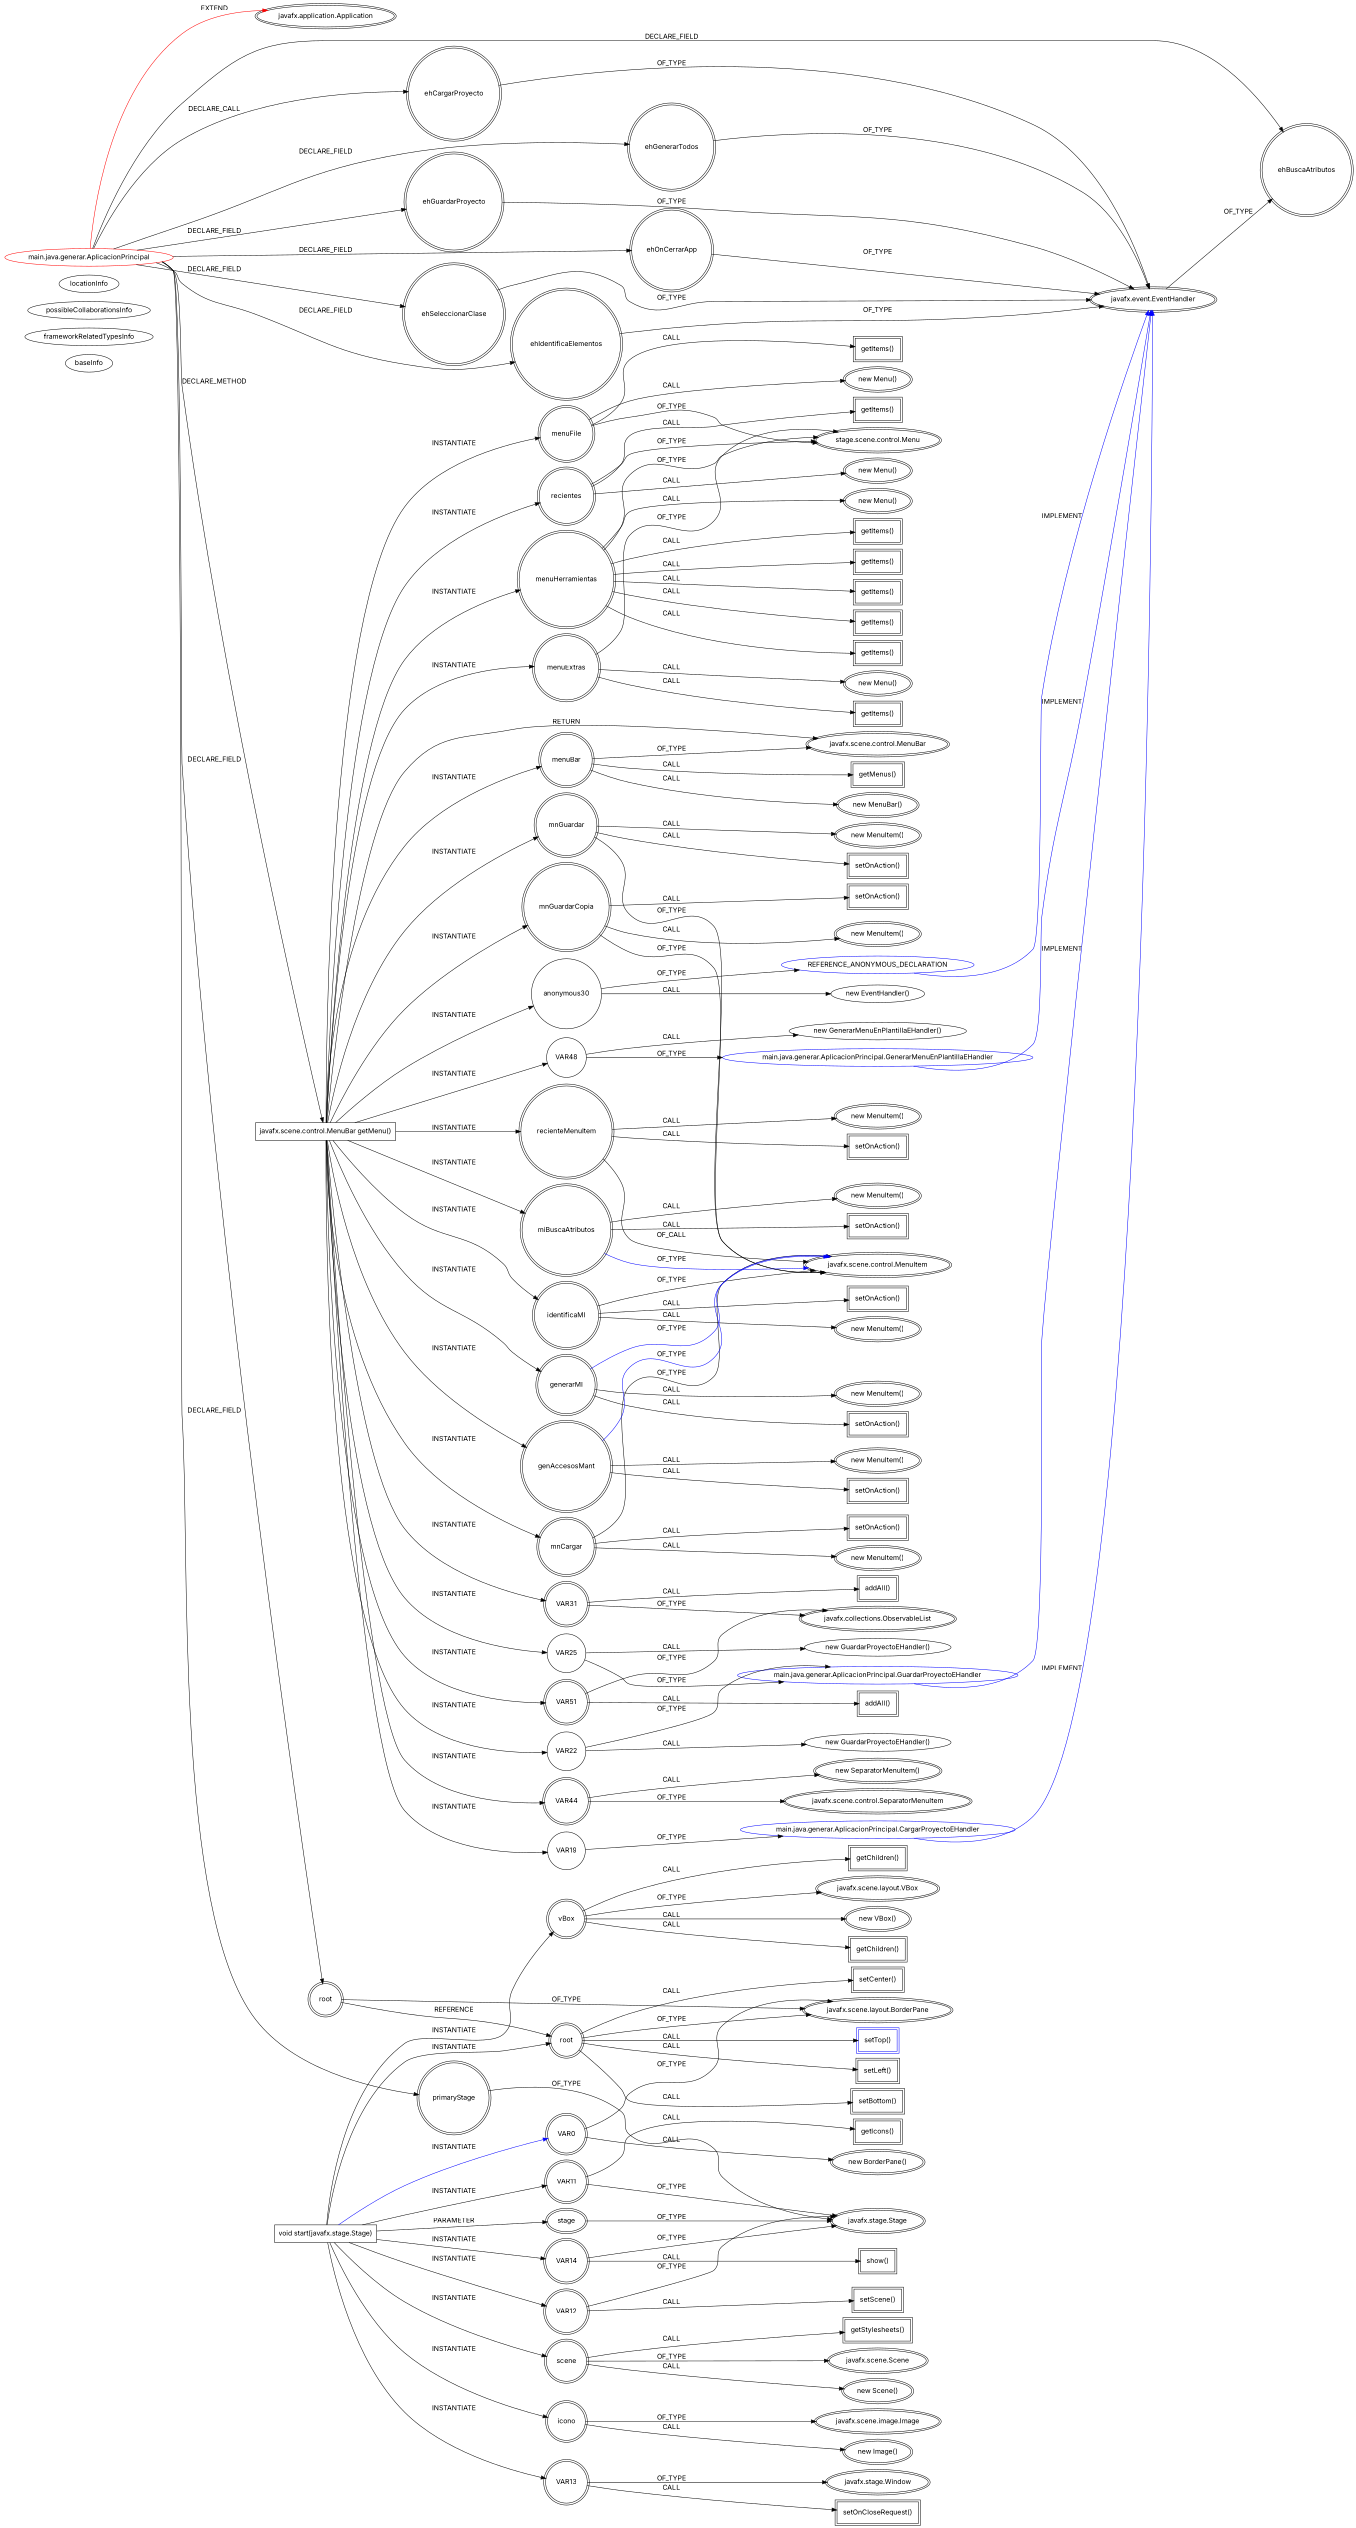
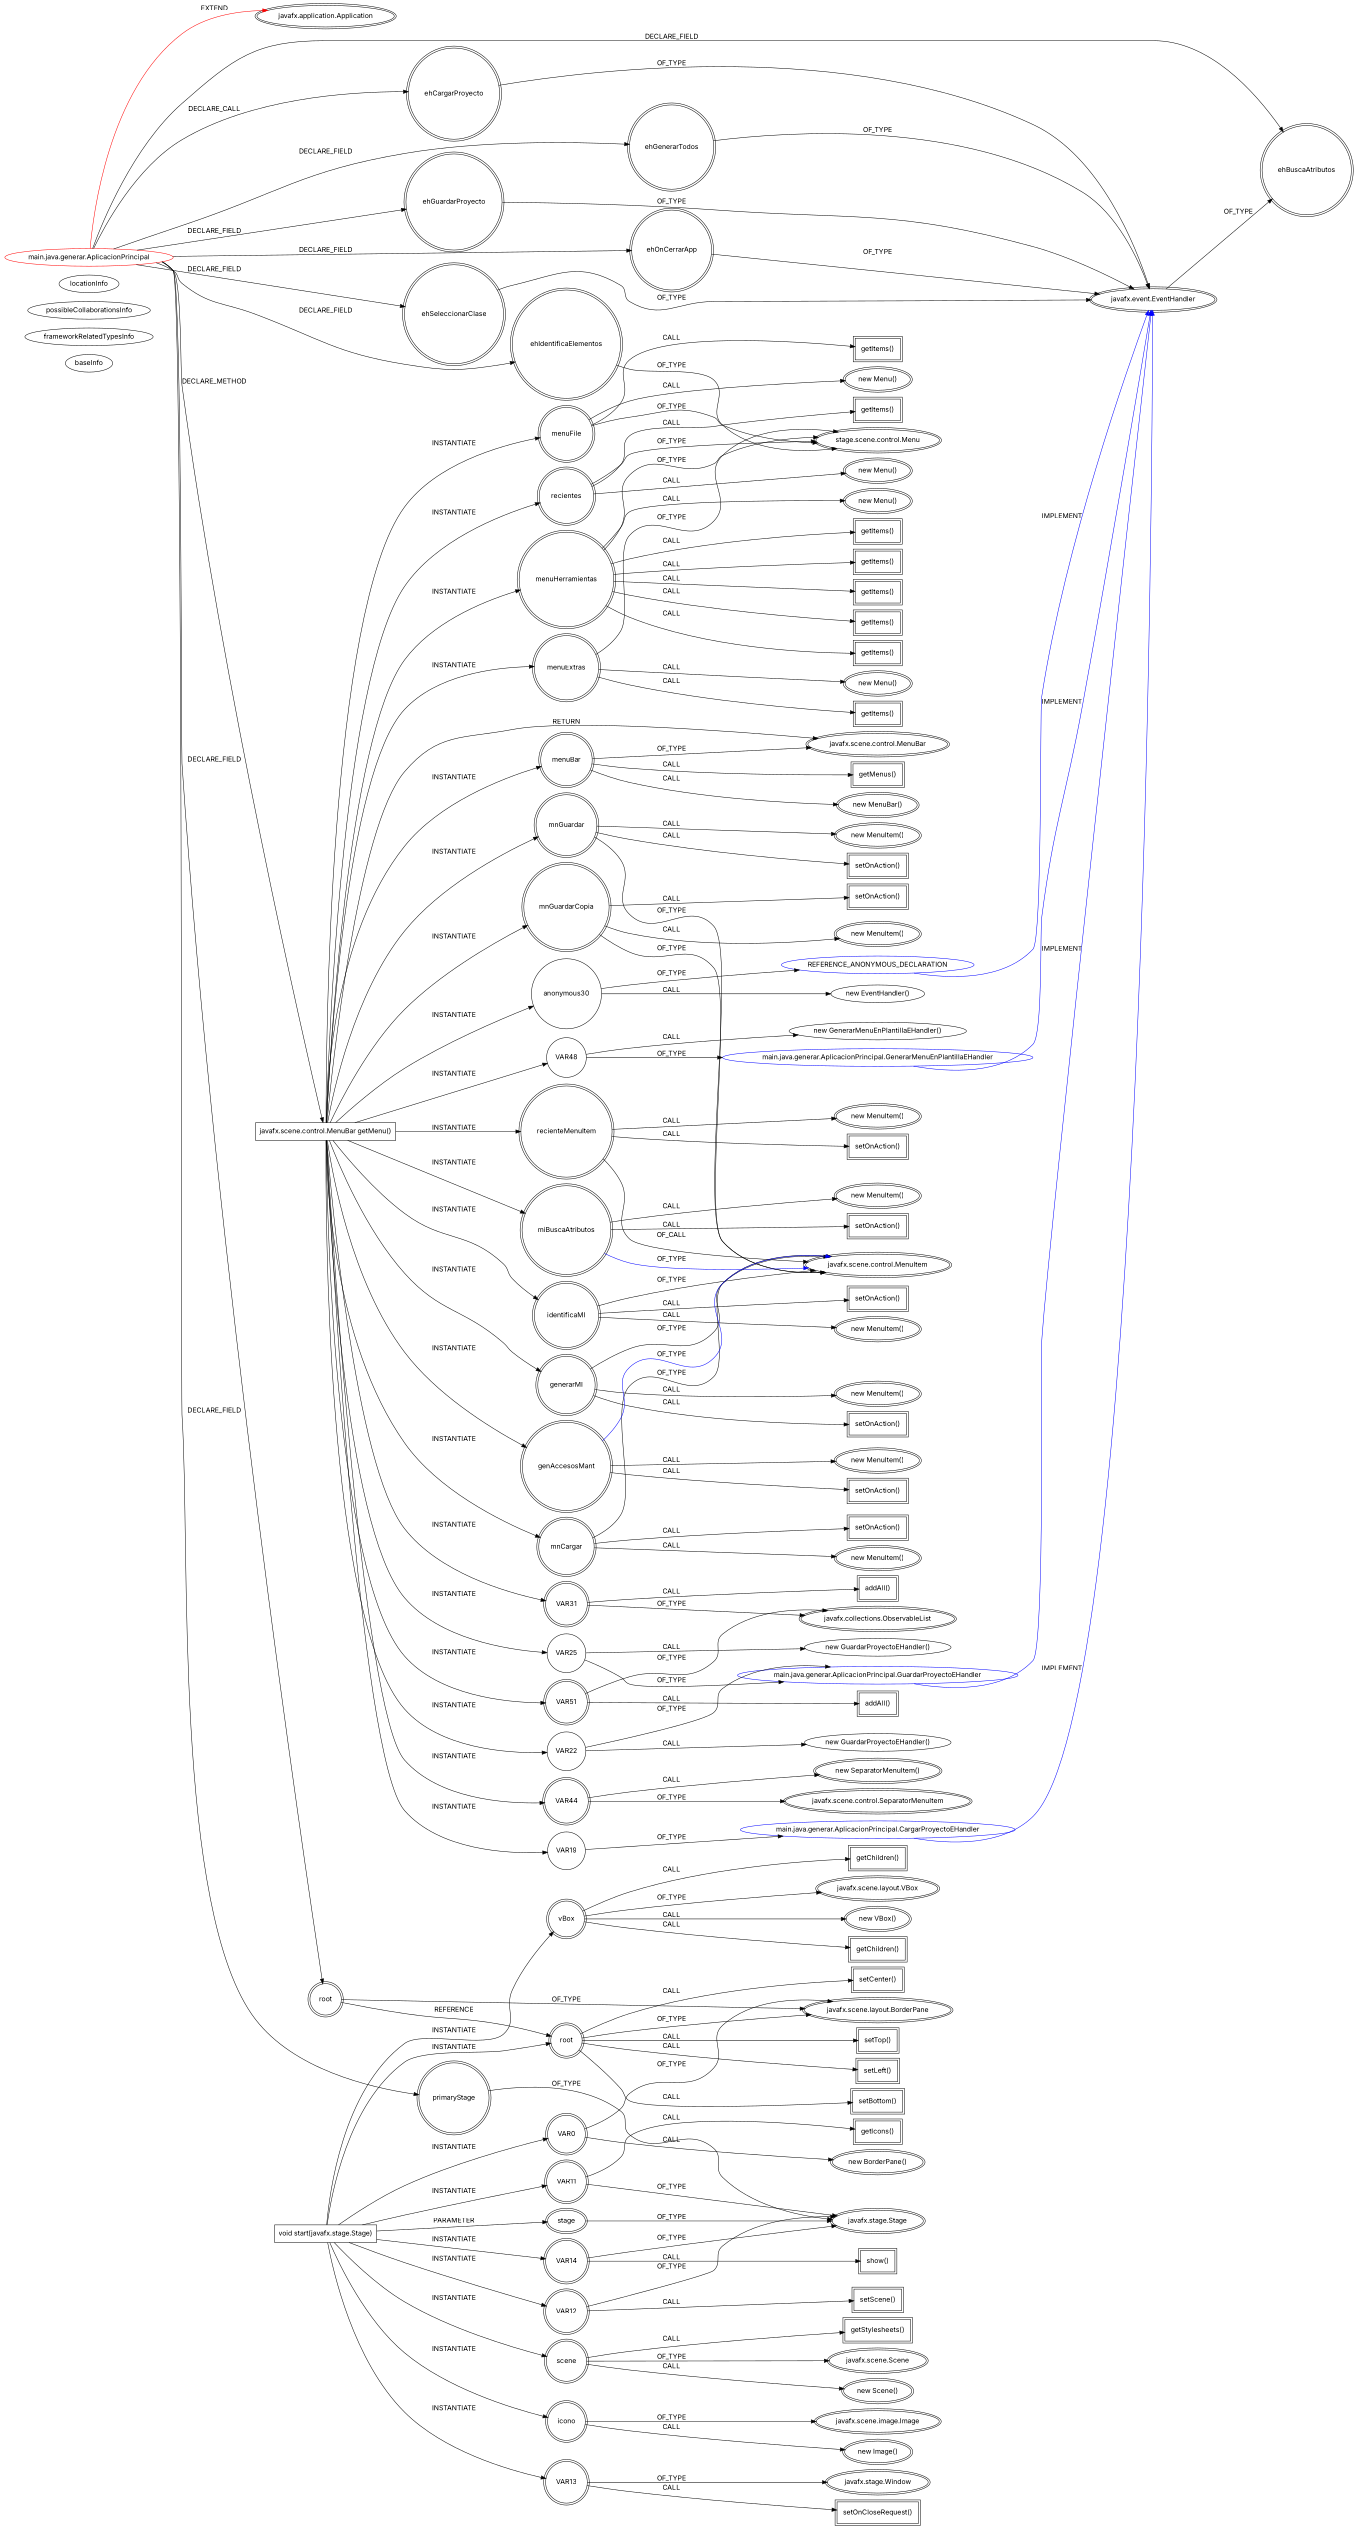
edge "ehIdentificaElementos" -> "javafx.event.EventHandler": now "ehIdentificaElementos" -> "stage.scene.control.Menu"
edge "generarMI" -> "javafx.scene.control.MenuItem": color blue -> black
node "setTop()": color blue -> black
edge "void start(javafx.stage.Stage)" -> "VAR0": color blue -> black
